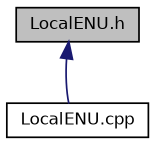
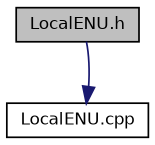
edge "LocalENU.cpp" -> "LocalENU.h": reversed
